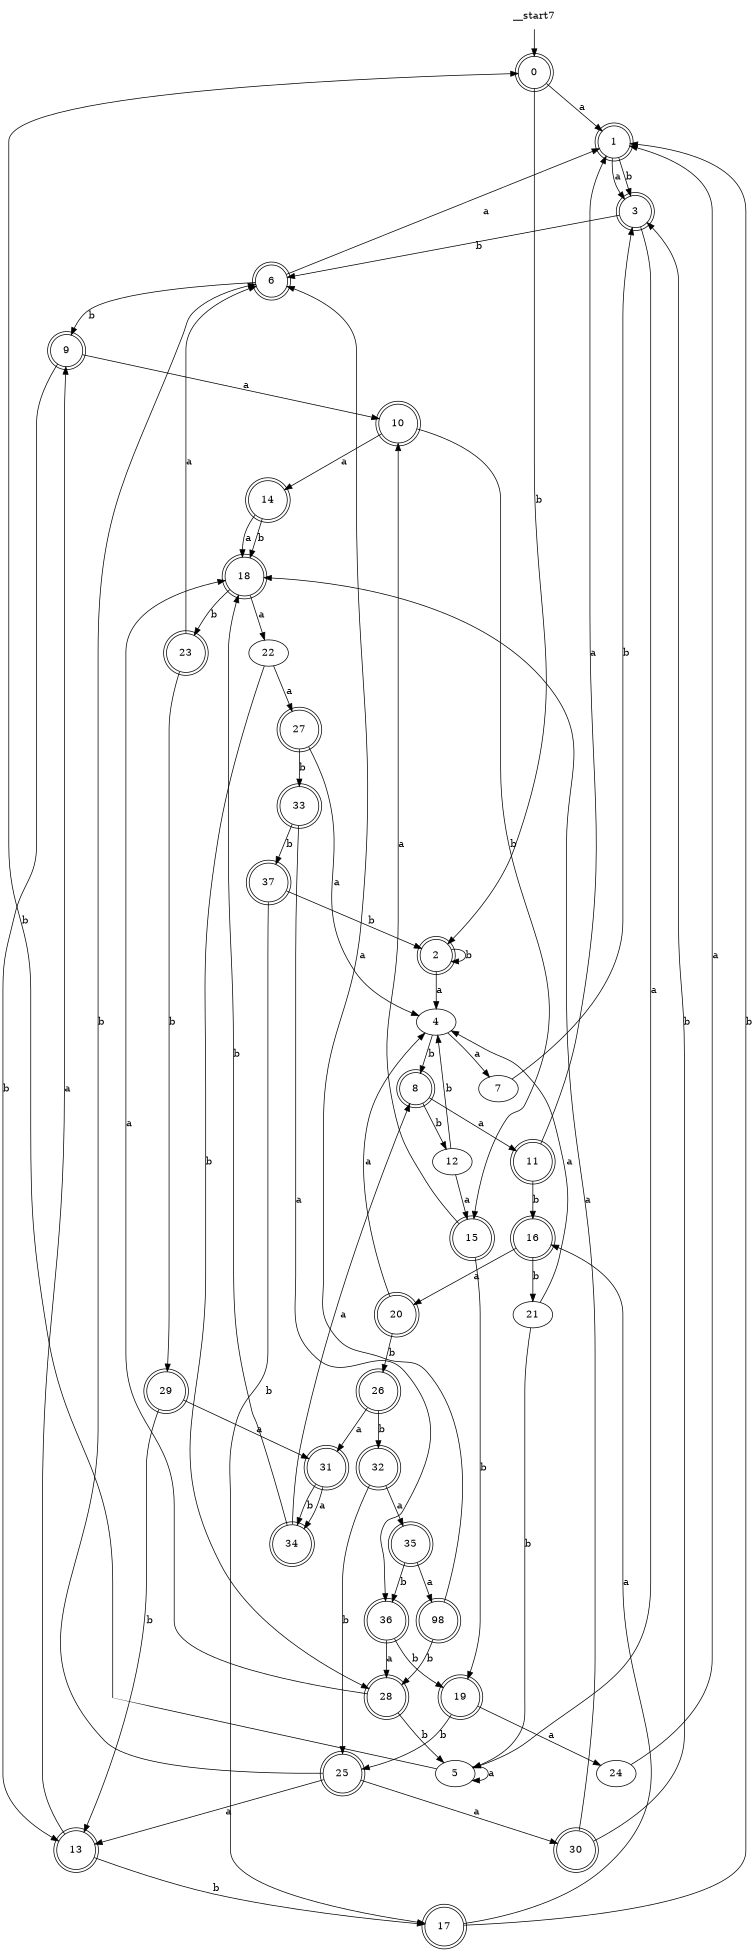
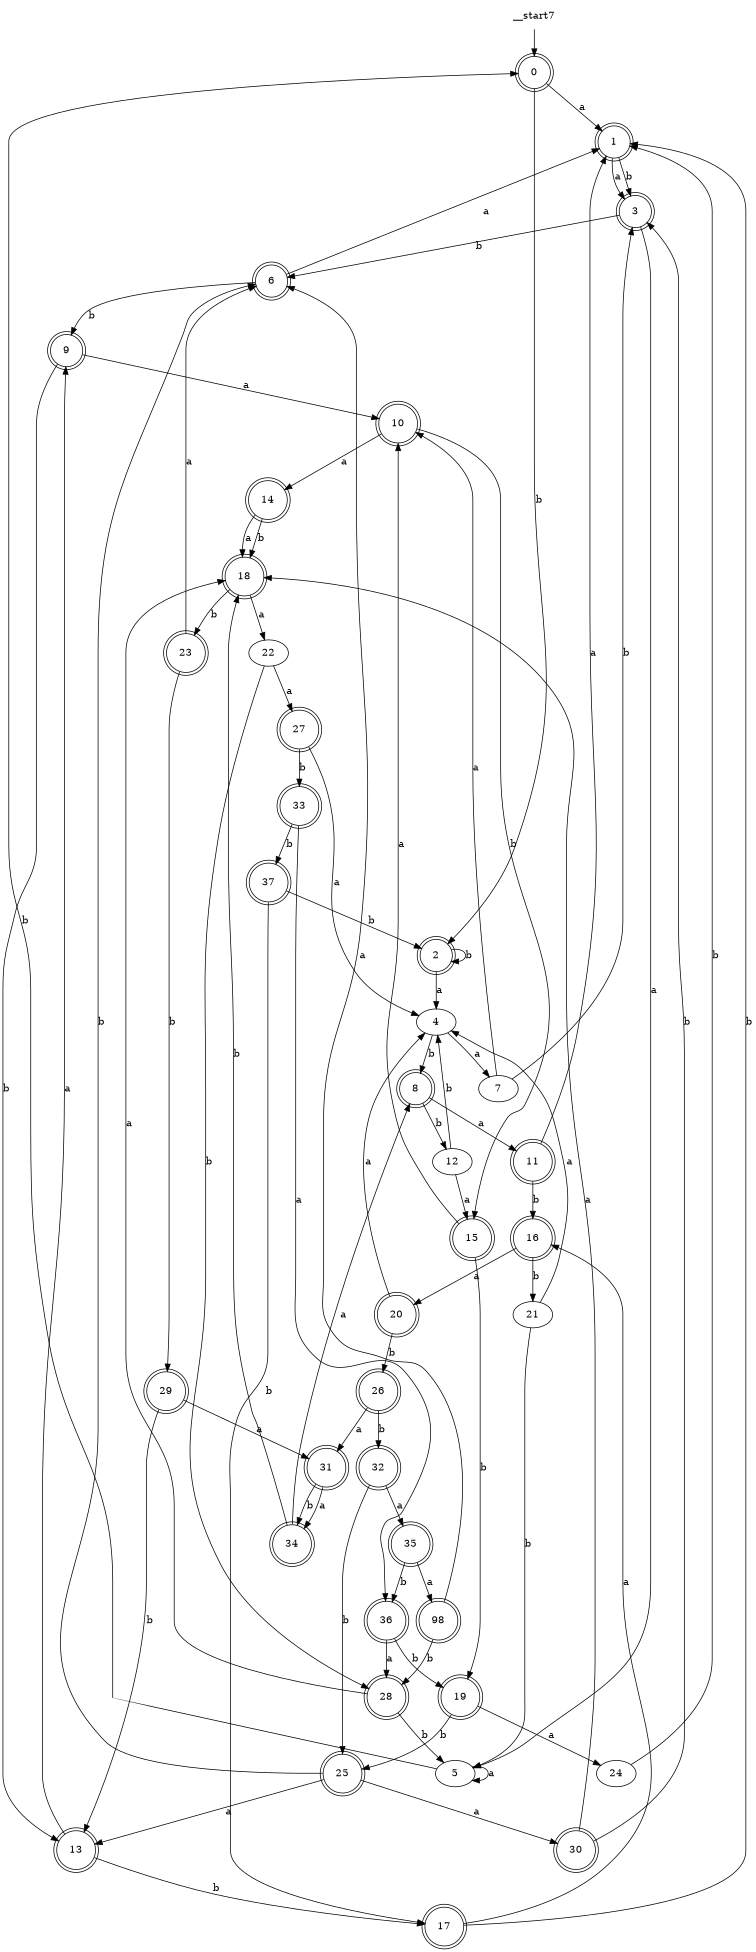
edge "7" -> "10": added, label "a"
edge "24" -> "1": label "a" -> "b"
